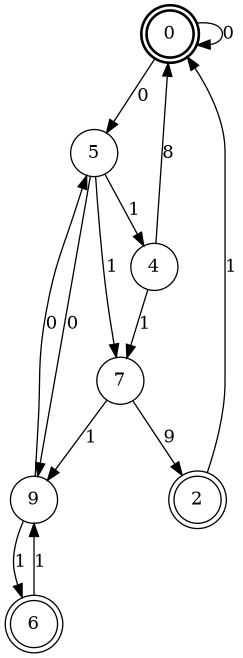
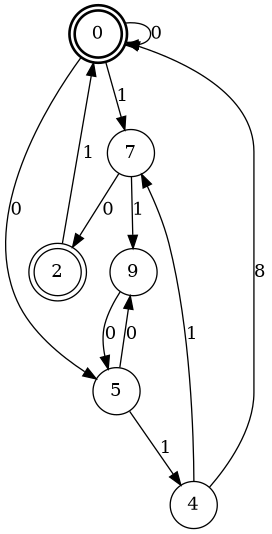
edge "5" -> "7": now "0" -> "7"
edge "7" -> "2": label "9" -> "0"
node "6": removed
